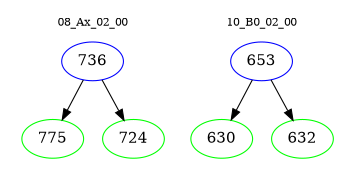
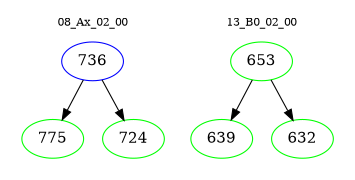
cluster "10_B0_02_00": label "10_B0_02_00" -> "13_B0_02_00"
node "653": color blue -> green
node "630": label "630" -> "639"
